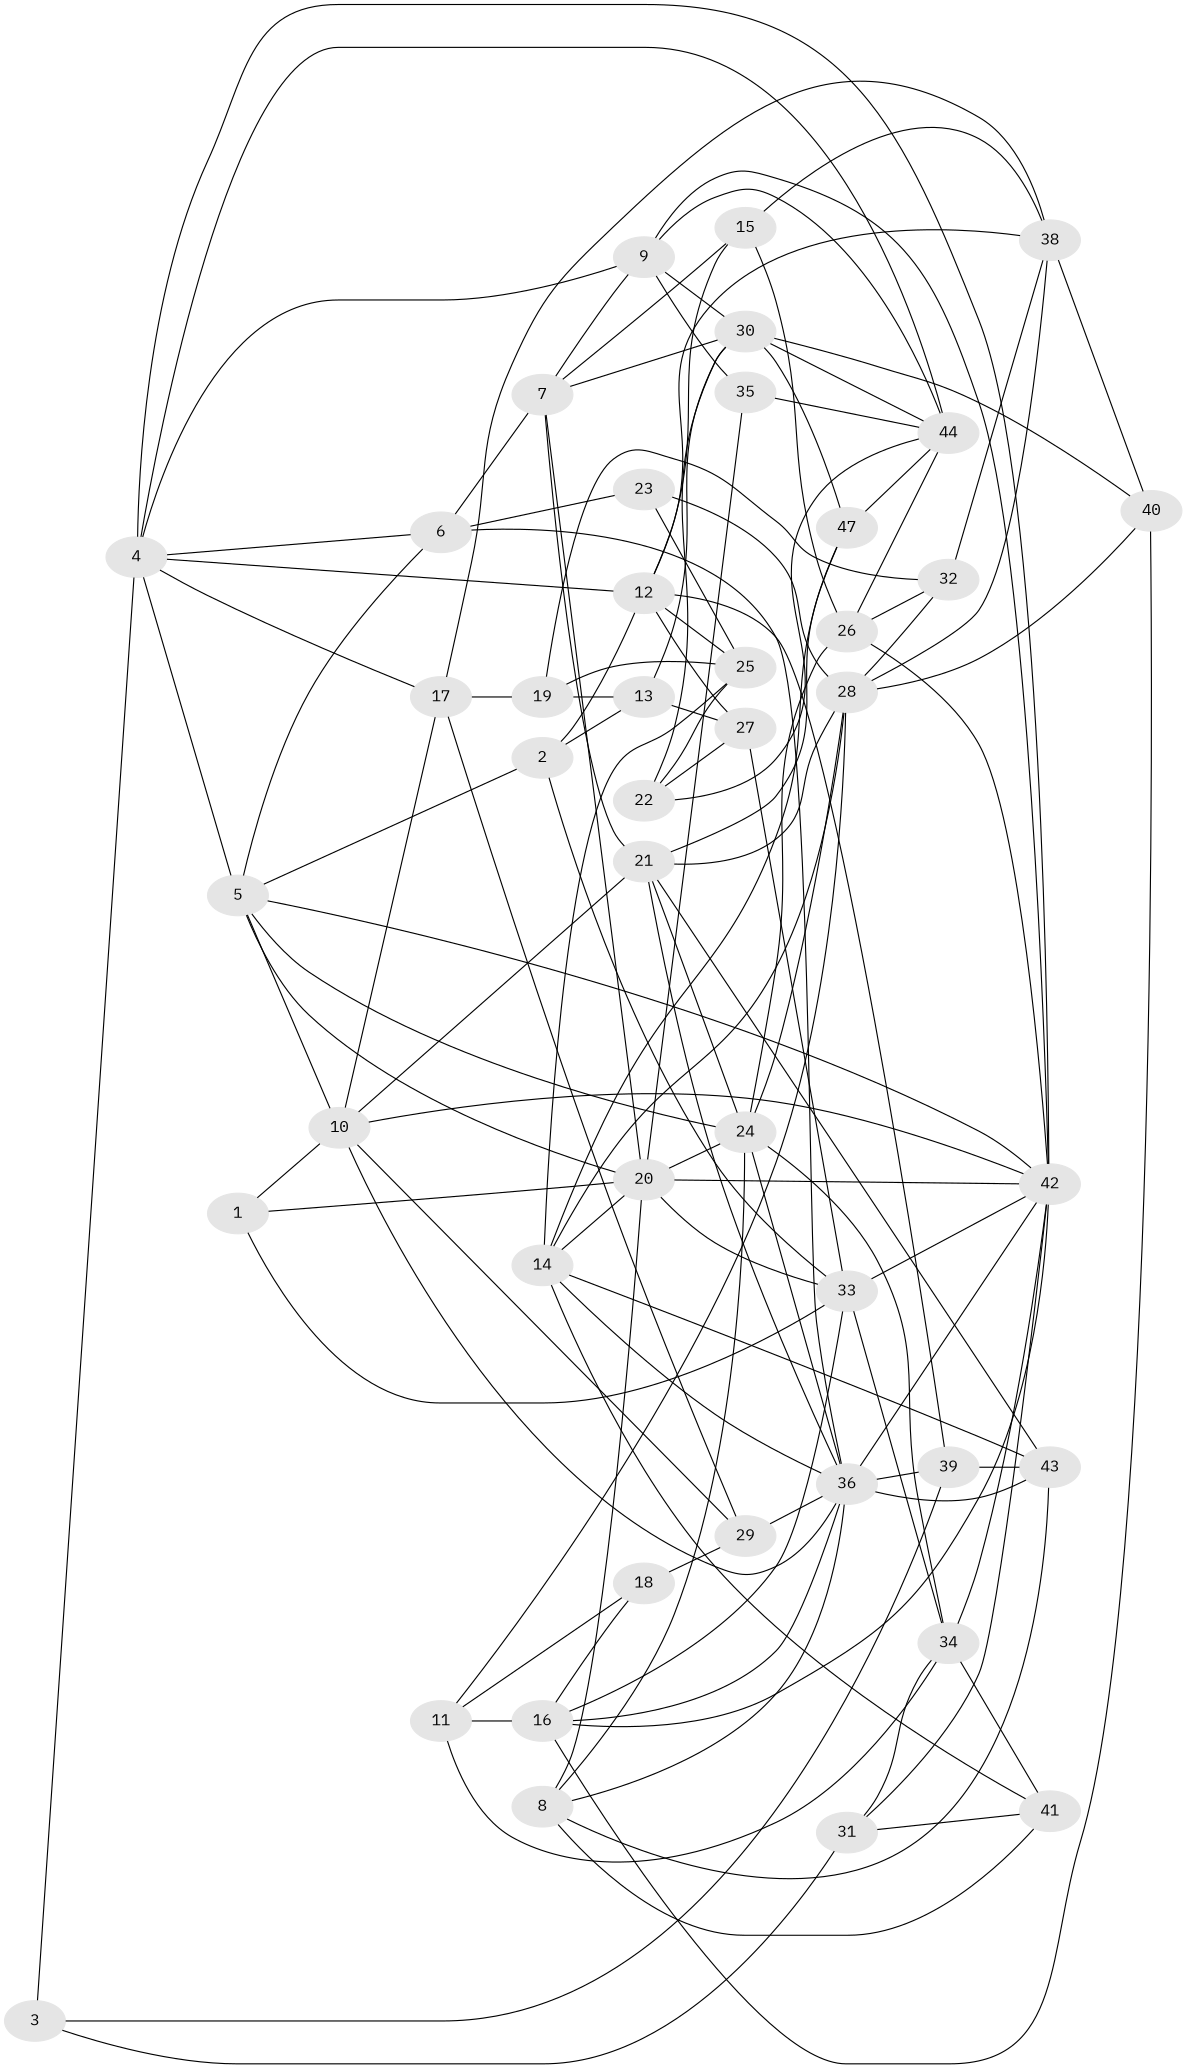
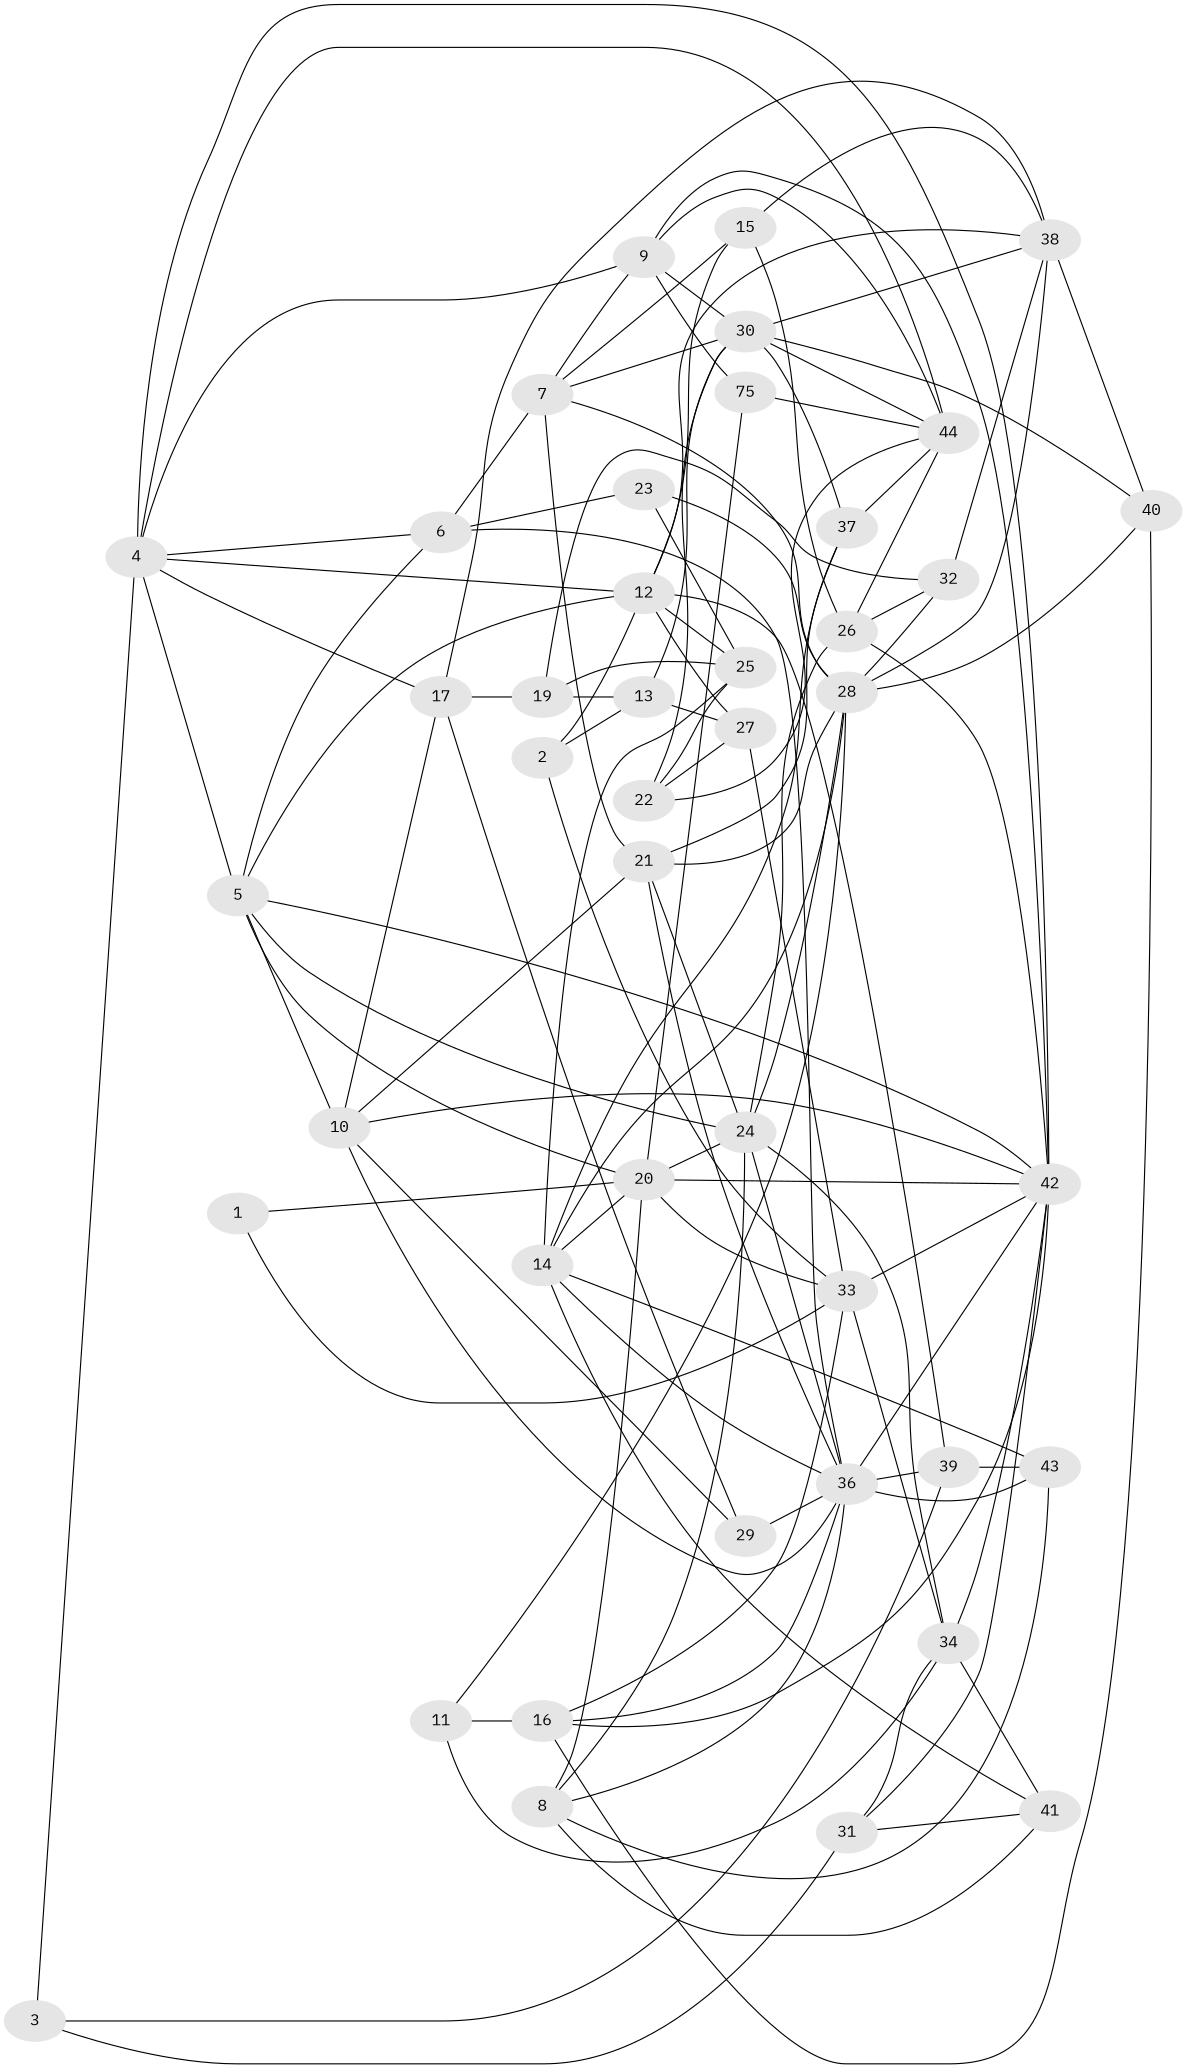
edge "38" -- "30": added
node "35": label "35" -> "75"
node "47": label "47" -> "37"
edge "2" -- "5": now "12" -- "5"
edge "7" -- "20": now "7" -- "28"
edge "21" -- "43": removed
edge "10" -- "1": removed
node "18": removed
